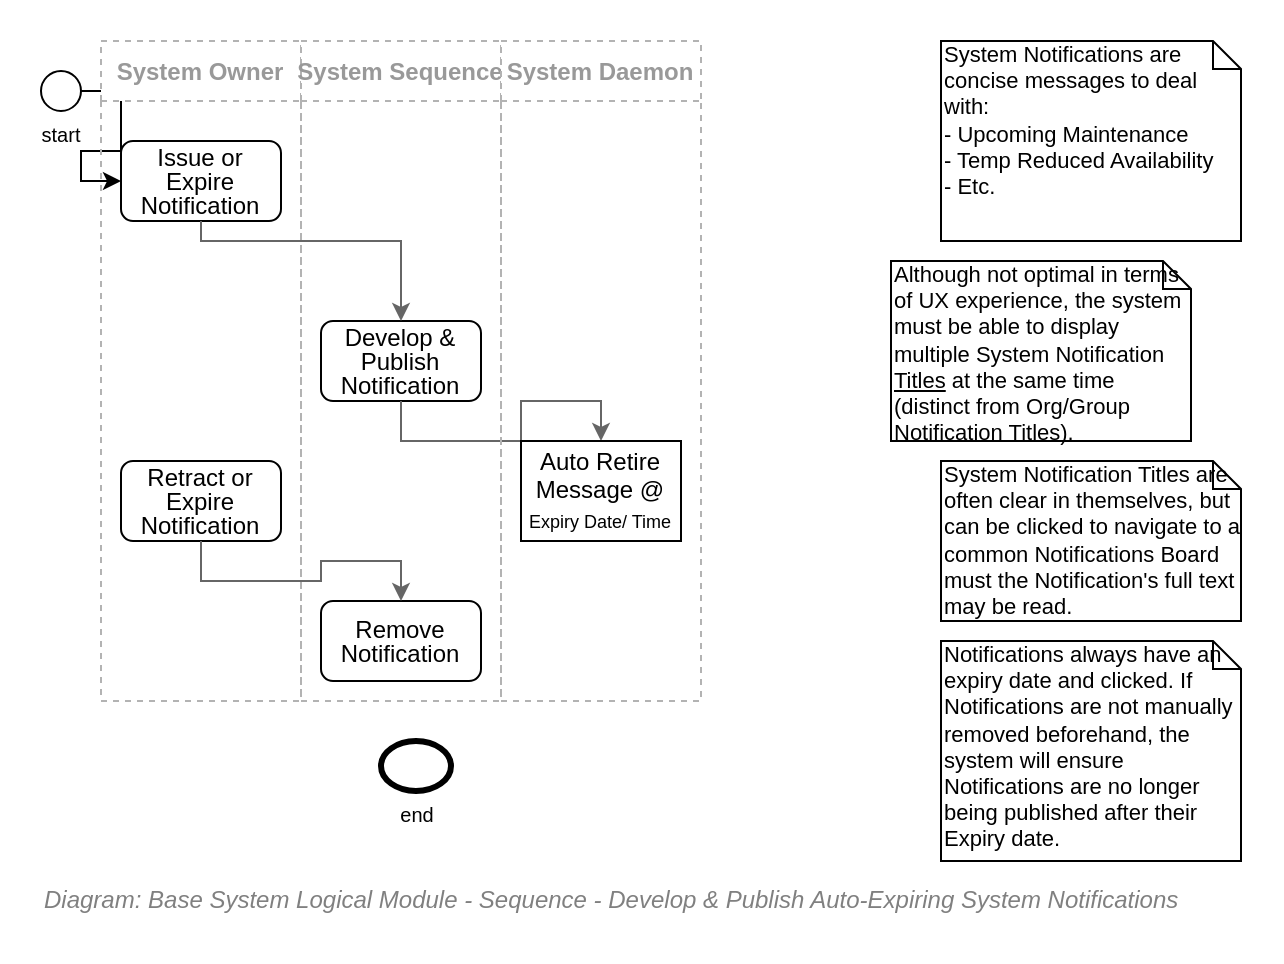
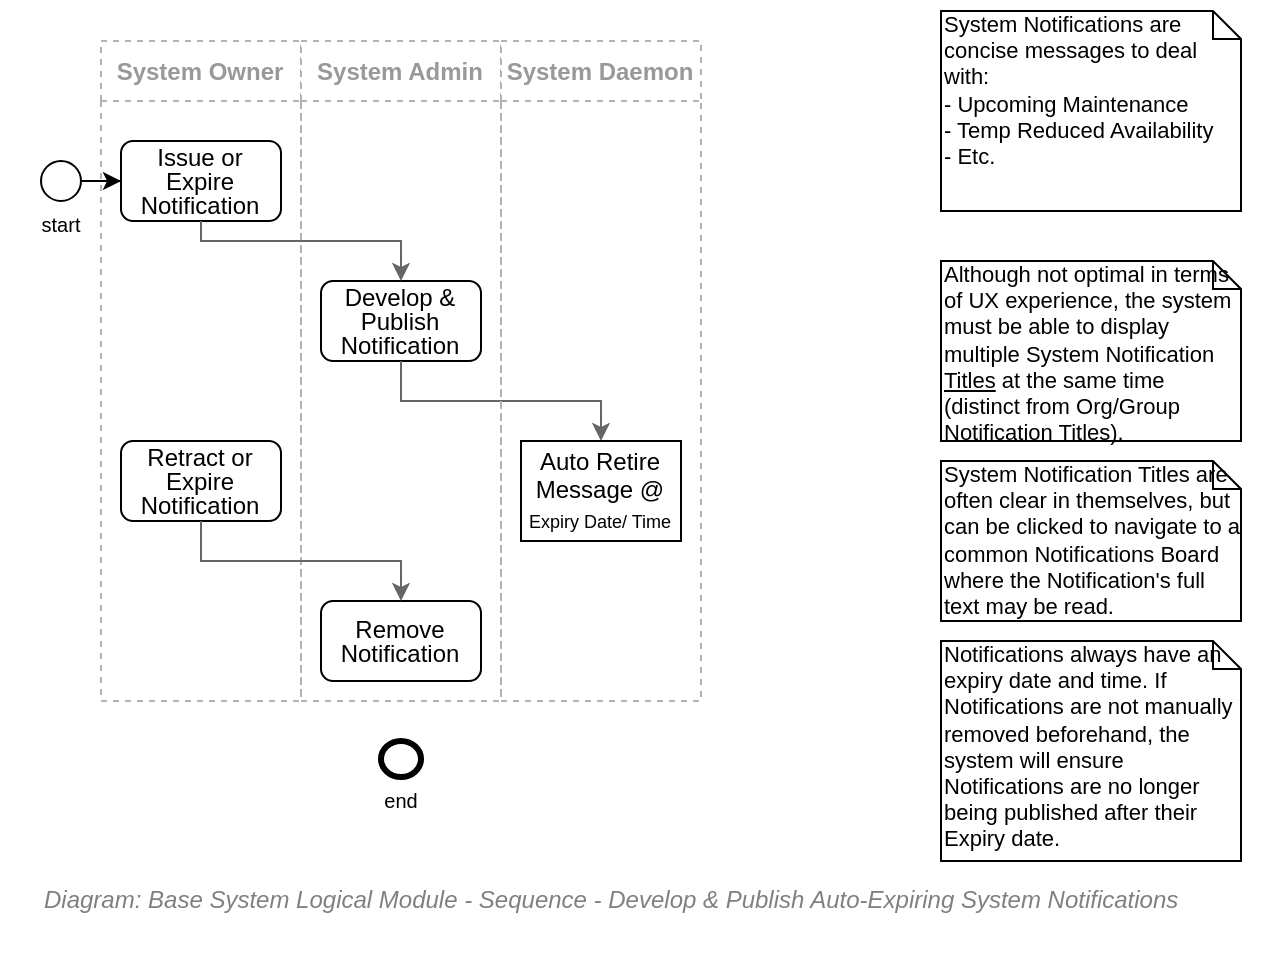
node "System Sequence": label "System Sequence" -> "System Admin"
node "start": moved (61, 91) -> (61, 181)
node "System Notifications are concise messages to deal with: - Upcoming Maintenance - Temp Reduced Availability - Etc.": moved (1091, 141) -> (1091, 111)
node "Although not optimal in terms of UX experience, the system must be able to display multiple System Notification Titles at the same time (distinct from Org/Group Notification Titles).": moved (1041, 351) -> (1091, 351)
node "Develop & Publish Notification": moved (401, 361) -> (401, 321)
node "Retract or Expire Notification": moved (201, 501) -> (201, 481)
node "System Notification Titles are often clear in themselves, but can be clicked to navigate to a common Notifications Board must the Notification's full text may be read.": label "System Notification Titles are often clear in themselves, but can be clicked to navigate to a common Notifications Board must the Notification's full text may be read." -> "System Notification Titles are often clear in themselves, but can be clicked to navigate to a common Notifications Board where the Notification's full text may be read."
node "Notifications always have an expiry date and clicked. If Notifications are not manually removed beforehand, the system will ensure Notifications are no longer being published after their Expiry date.": label "Notifications always have an expiry date and clicked. If Notifications are not manually removed beforehand, the system will ensure Notifications are no longer being published after their Expiry date." -> "Notifications always have an expiry date and time. If Notifications are not manually removed beforehand, the system will ensure Notifications are no longer being published after their Expiry date."
node "end": size 70x50 -> 40x36
